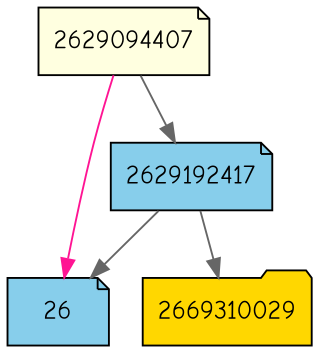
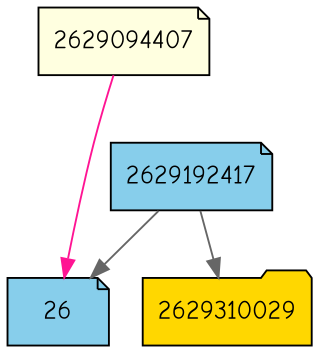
edge "2629094407" -> "2629192417": removed
node "2669310029": label "2669310029" -> "2629310029"
